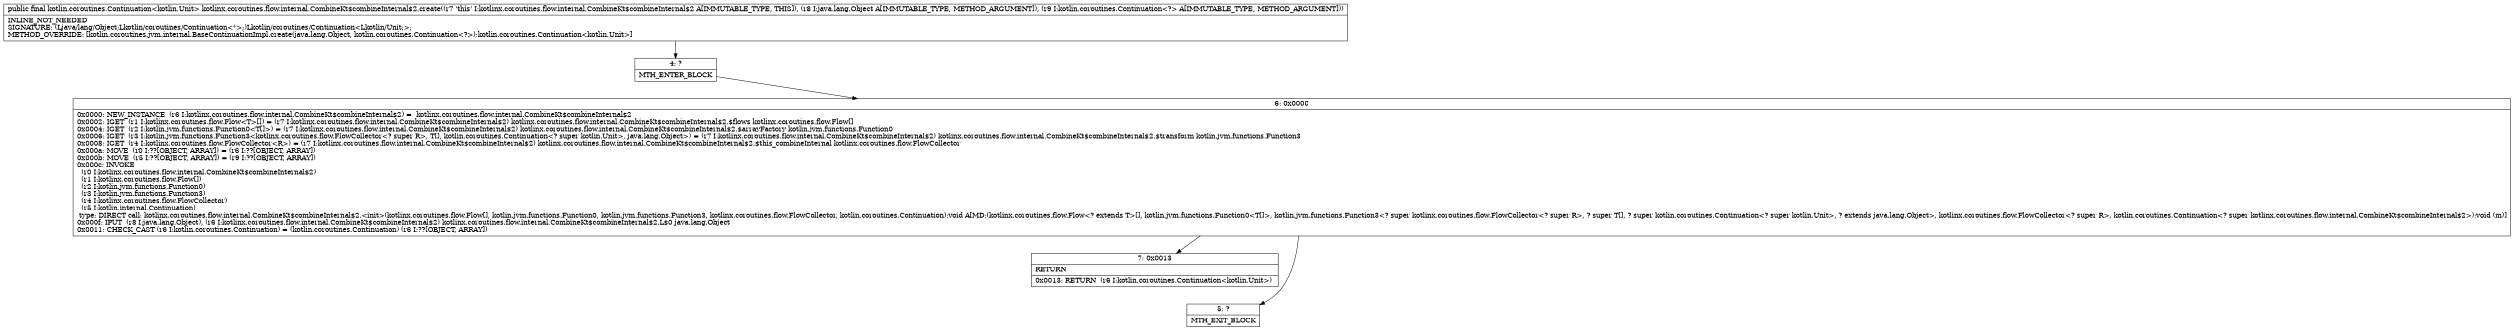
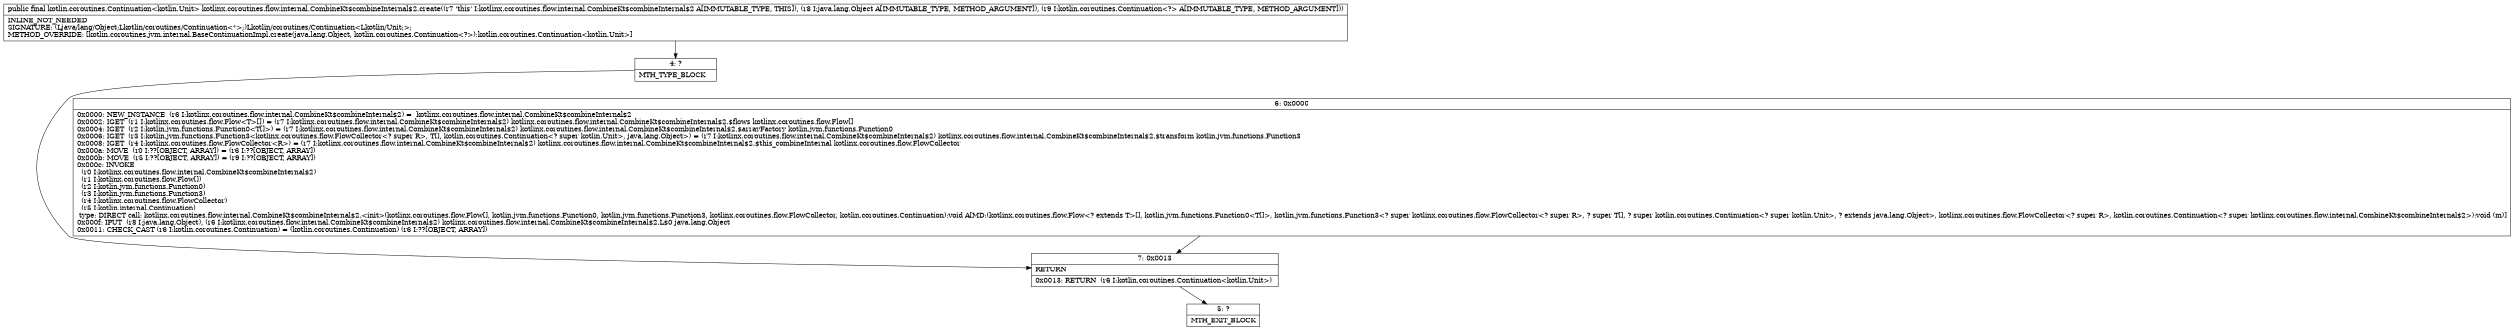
node "4: ?": text "MTH_ENTER_BLOCK" -> "MTH_TYPE_BLOCK"
edge "4: ?" -> "6: 0x0000": now "4: ?" -> "7: 0x0013"
edge "6: 0x0000" -> "5: ?": now "7: 0x0013" -> "5: ?"
